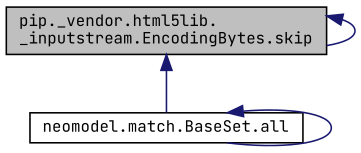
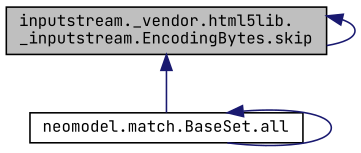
node "pip._vendor.html5lib. _inputstream.EncodingBytes.skip": label "pip._vendor.html5lib. _inputstream.EncodingBytes.skip" -> "inputstream._vendor.html5lib. _inputstream.EncodingBytes.skip"
